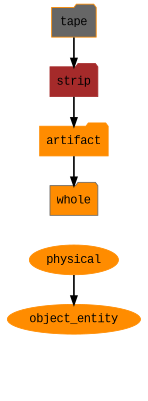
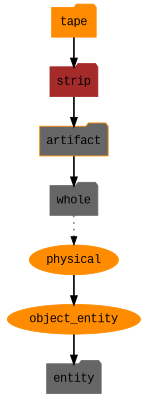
node "tape": fillcolor gray40 -> darkorange
node "artifact": fillcolor darkorange -> gray40
node "whole": fillcolor darkorange -> gray40
edge "whole" -> "physical": added
node "entity": added
